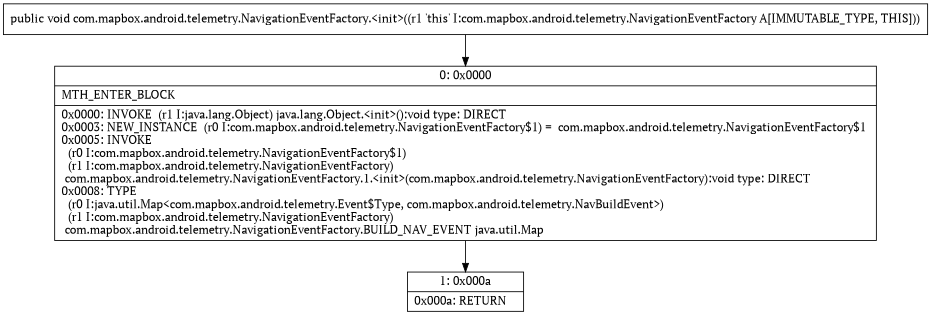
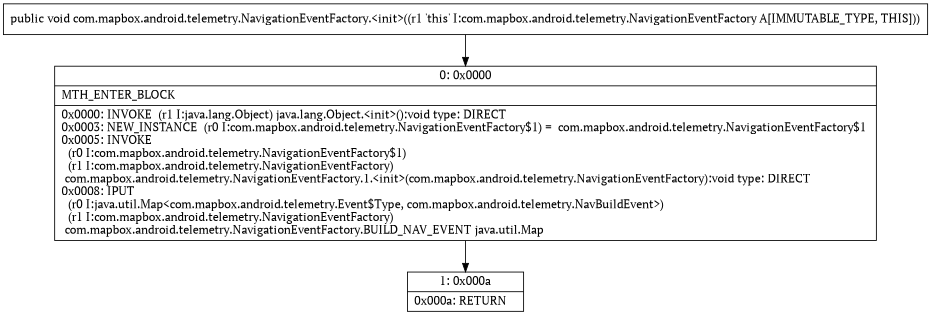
node "0: 0x0000": text "0x0008: TYPE" -> "0x0008: IPUT"
